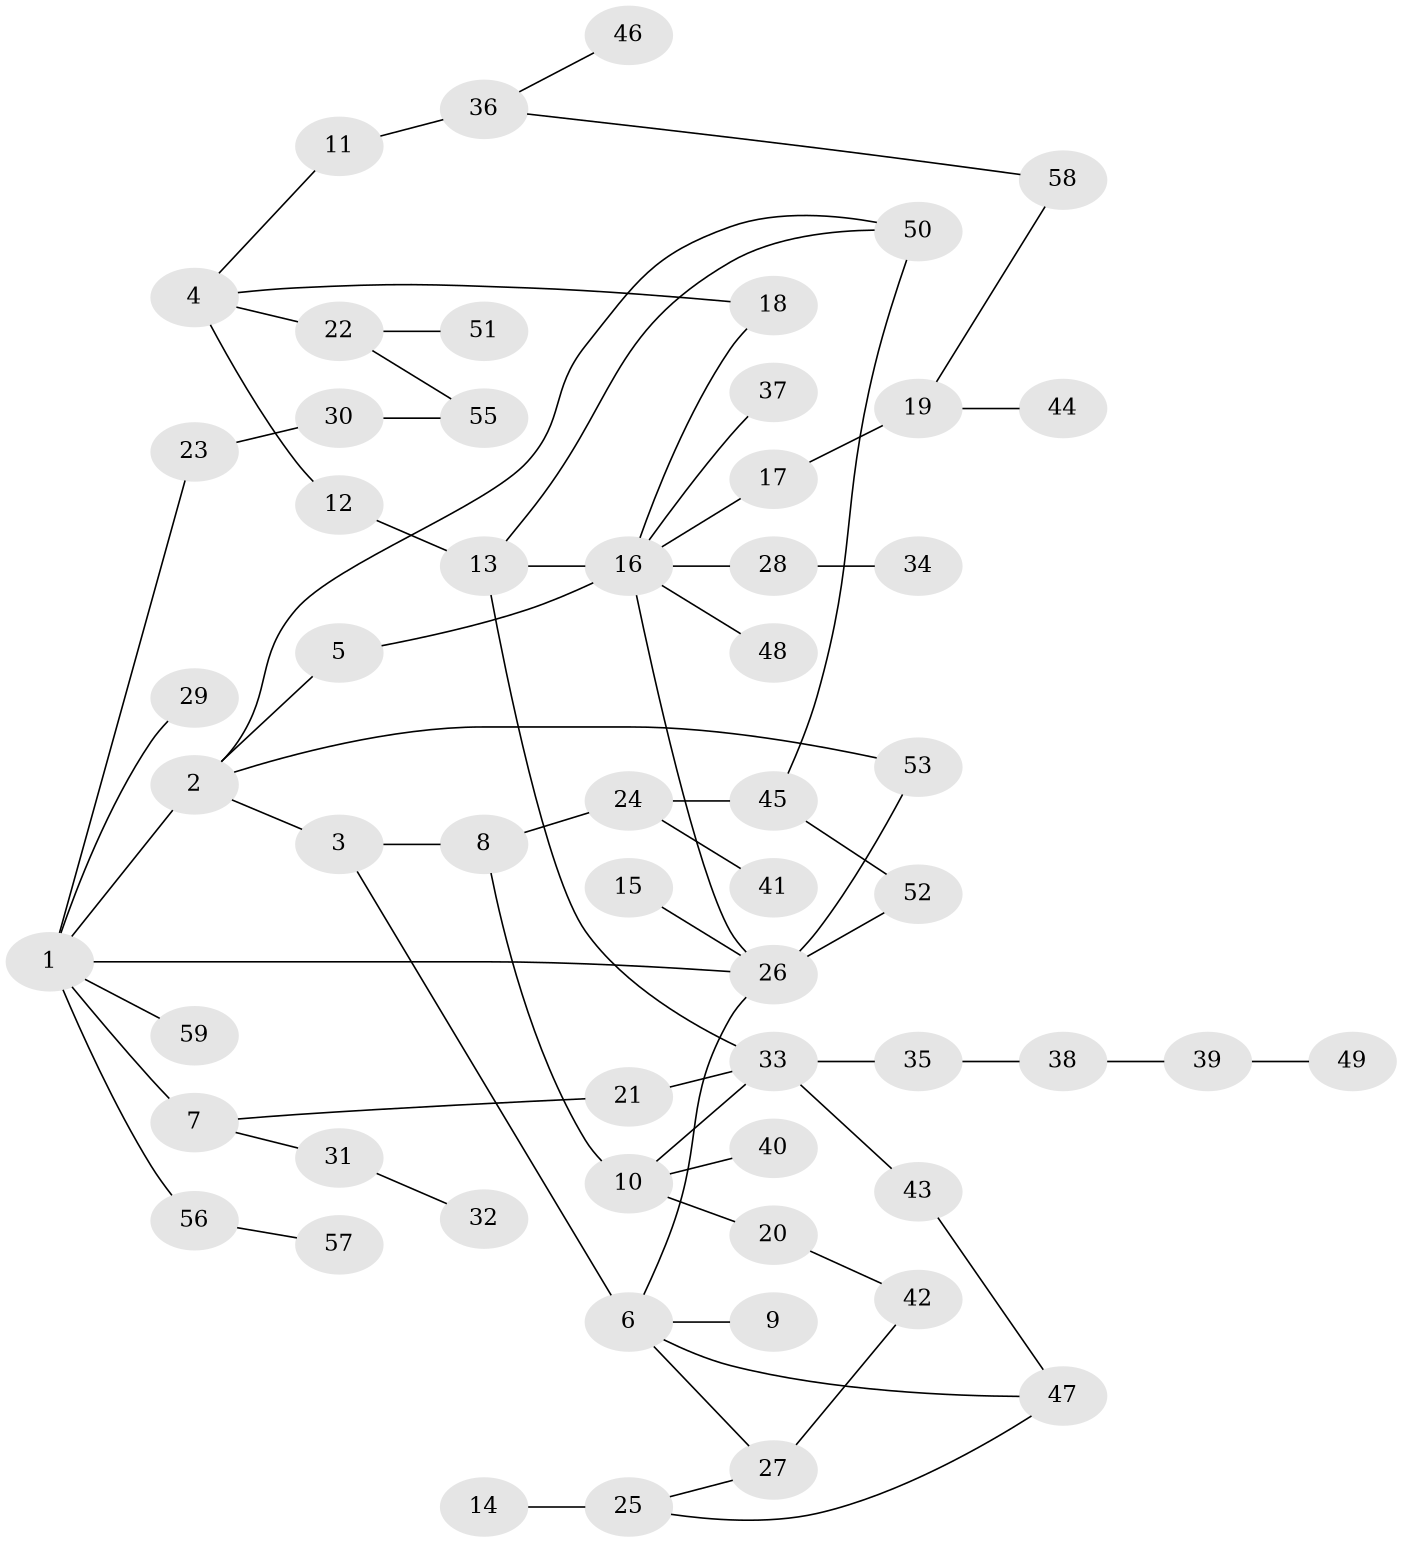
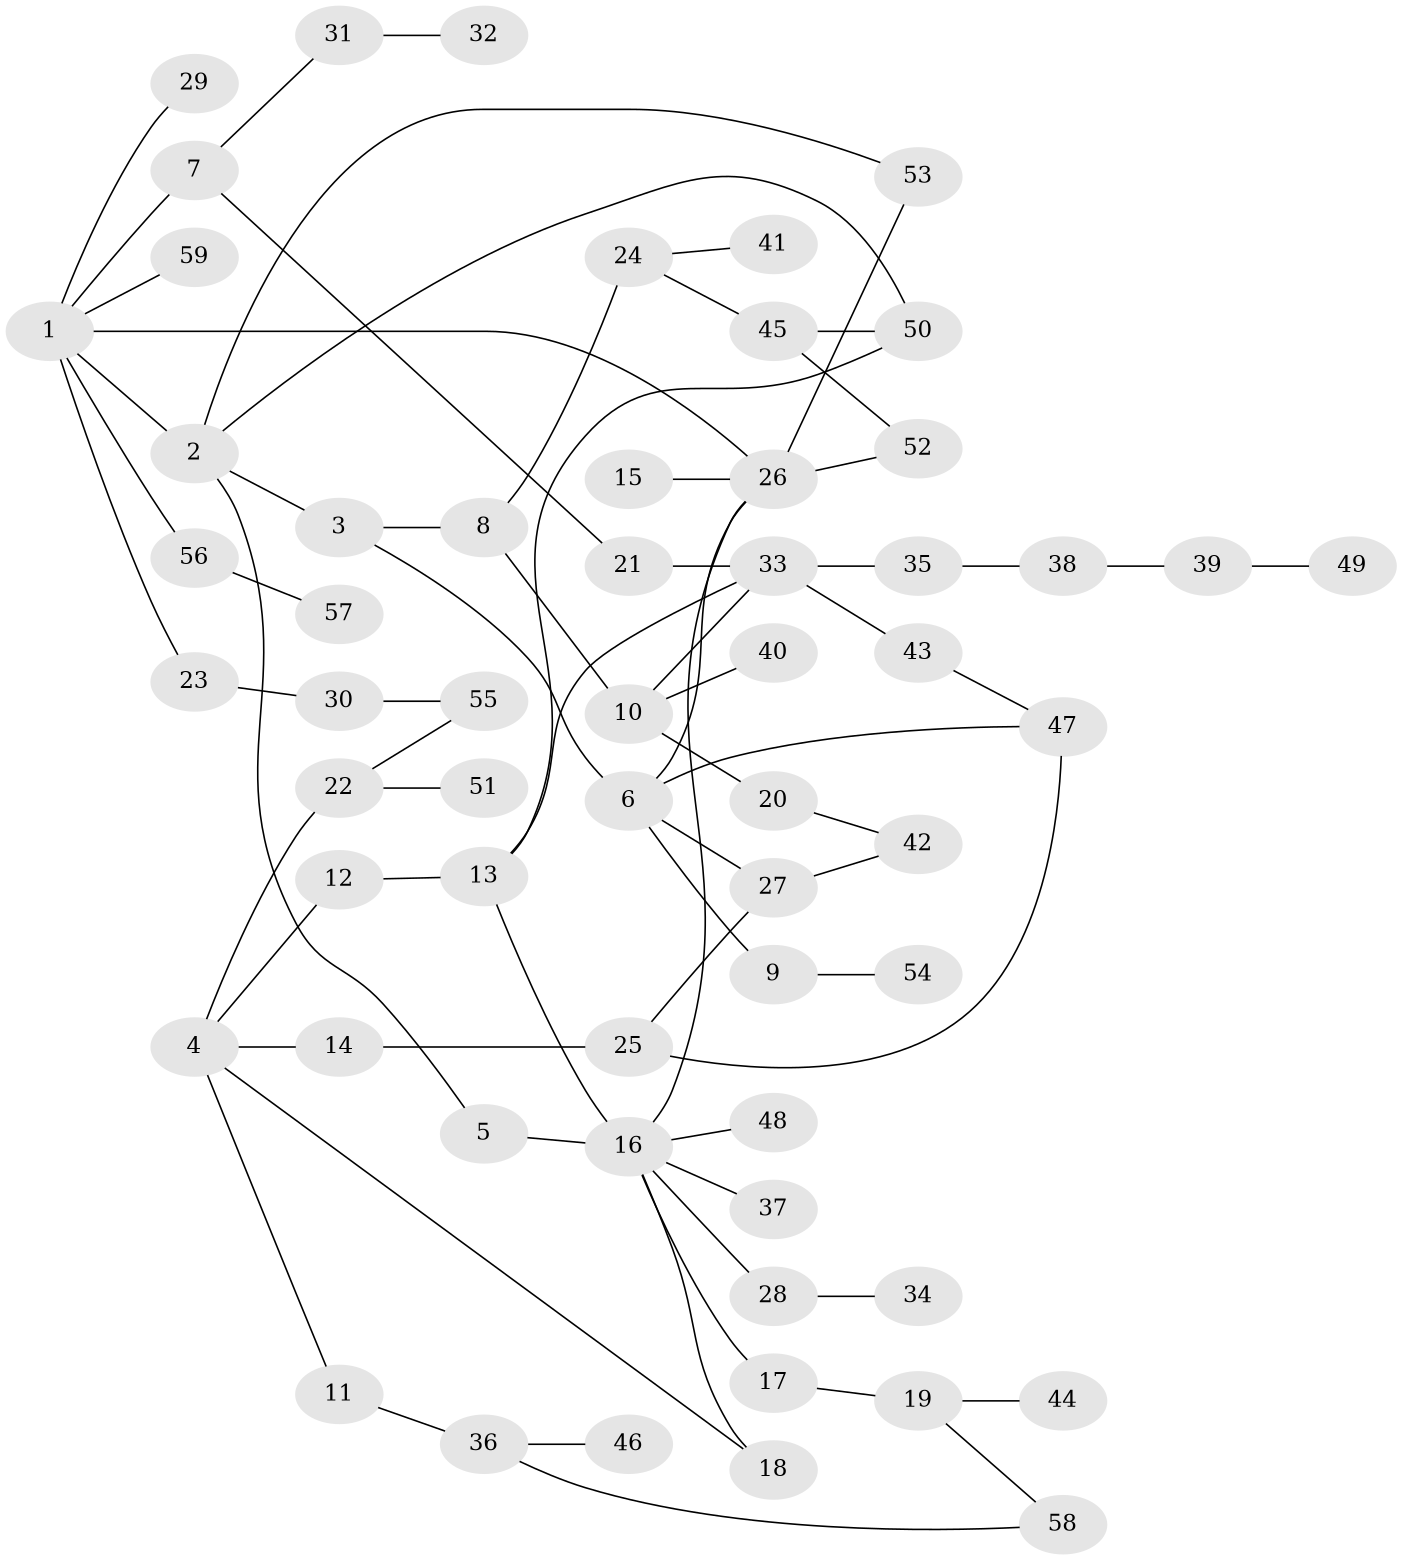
node "54": added
edge "4" -- "14": added
